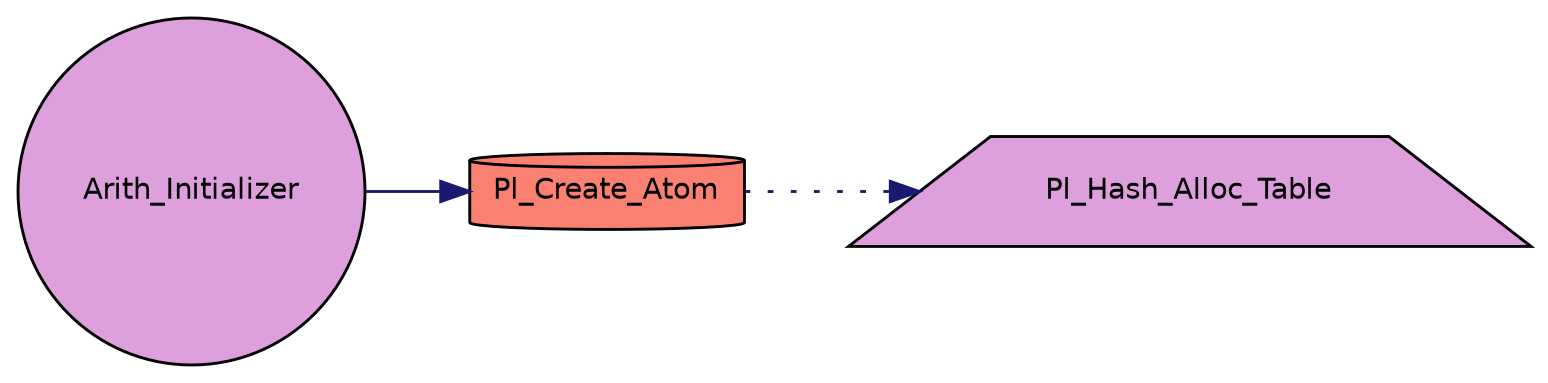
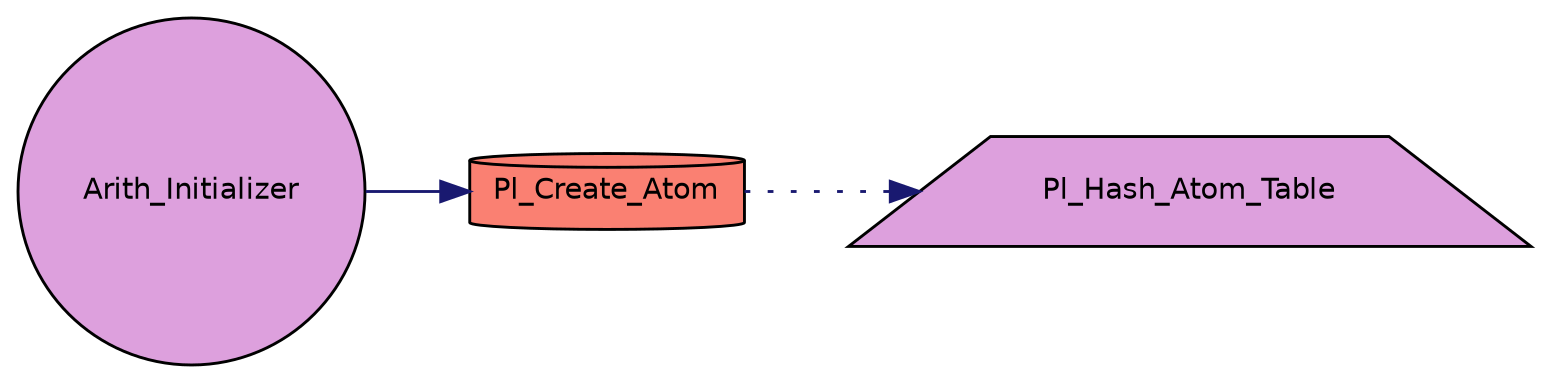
node "Pl_Hash_Alloc_Table": label "Pl_Hash_Alloc_Table" -> "Pl_Hash_Atom_Table"
